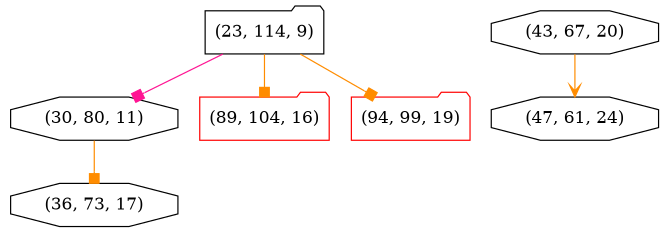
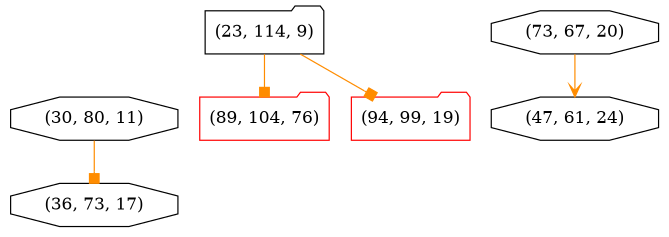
node "(43, 67, 20)": label "(43, 67, 20)" -> "(73, 67, 20)"
edge "(23, 114, 9)" -> "(30, 80, 11)": removed
node "(89, 104, 16)": label "(89, 104, 16)" -> "(89, 104, 76)"
